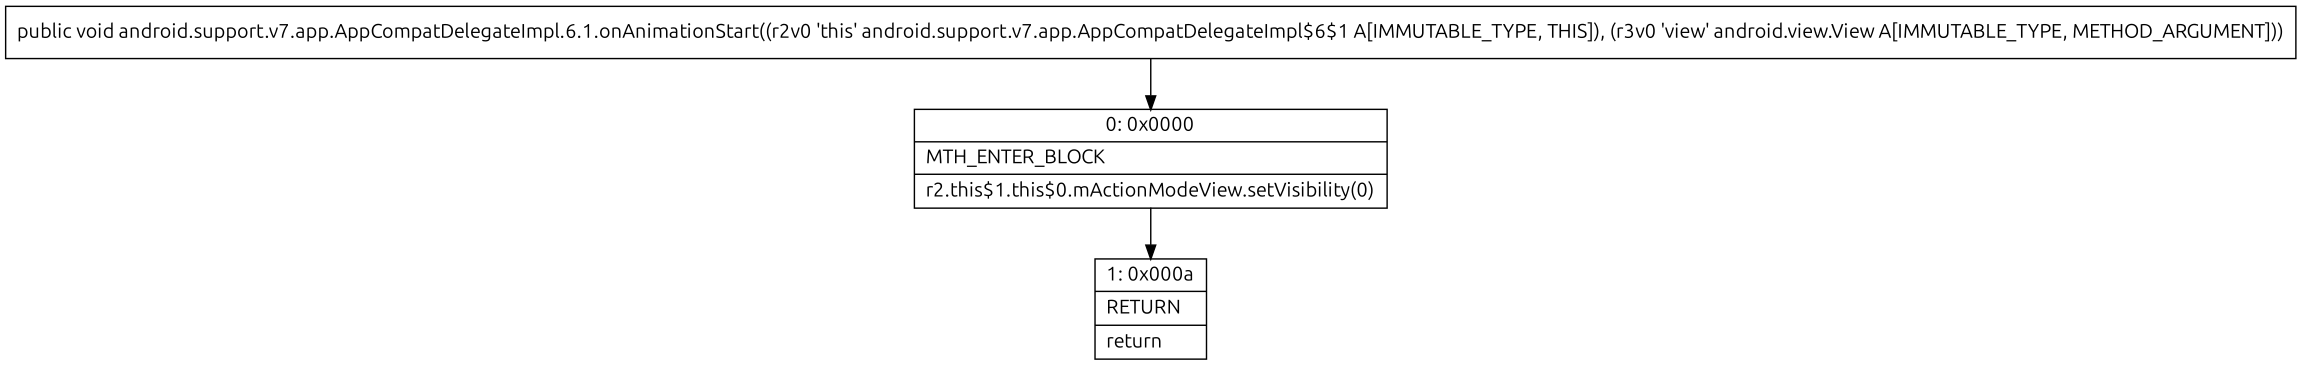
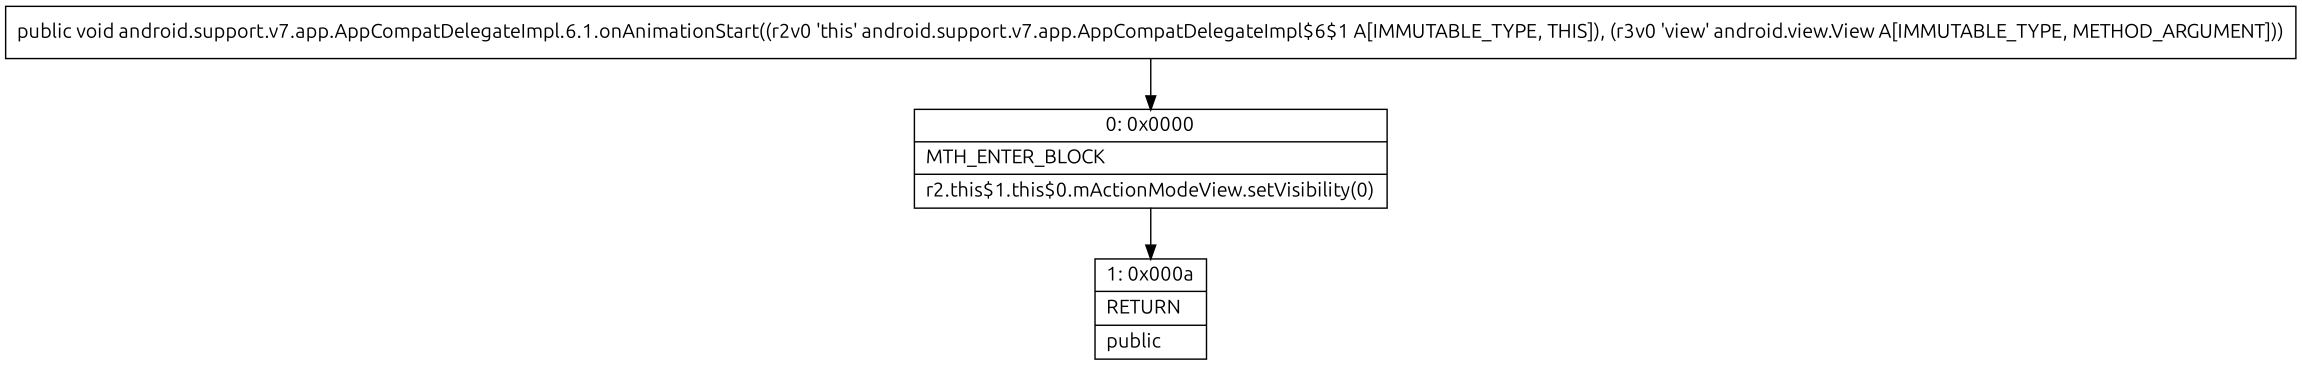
node "1: 0x000a": text "return" -> "public"
